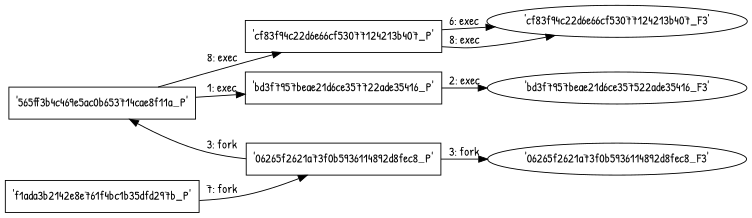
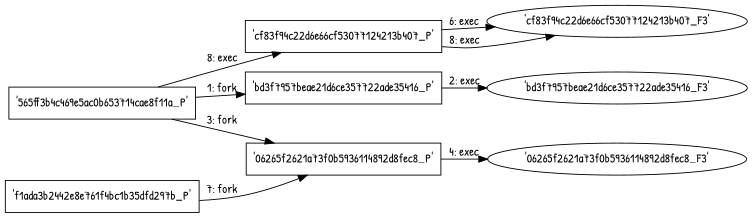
edge "'565ff3b4c469e5ac0b653714cae8f11a_P'" -> "'bd3f7957beae21d6ce357722ade35416_P'": label "1: exec" -> "1: fork"
node "'bd3f7957beae21d6ce357522ade35416_F3'": label "'bd3f7957beae21d6ce357522ade35416_F3'" -> "'bd3f7957beae21d6ce357722ade35416_F3'"
edge "'06265f2621a73f0b5936114892d8fec8_P'" -> "'565ff3b4c469e5ac0b653714cae8f11a_P'": reversed
edge "'06265f2621a73f0b5936114892d8fec8_P'" -> "'06265f2621a73f0b5936114892d8fec8_F3'": label "3: fork" -> "4: exec"
node "'f1ada3b2142e8e761f4bc1b35dfd297b_P'": label "'f1ada3b2142e8e761f4bc1b35dfd297b_P'" -> "'f1ada3b2442e8e761f4bc1b35dfd297b_P'"
